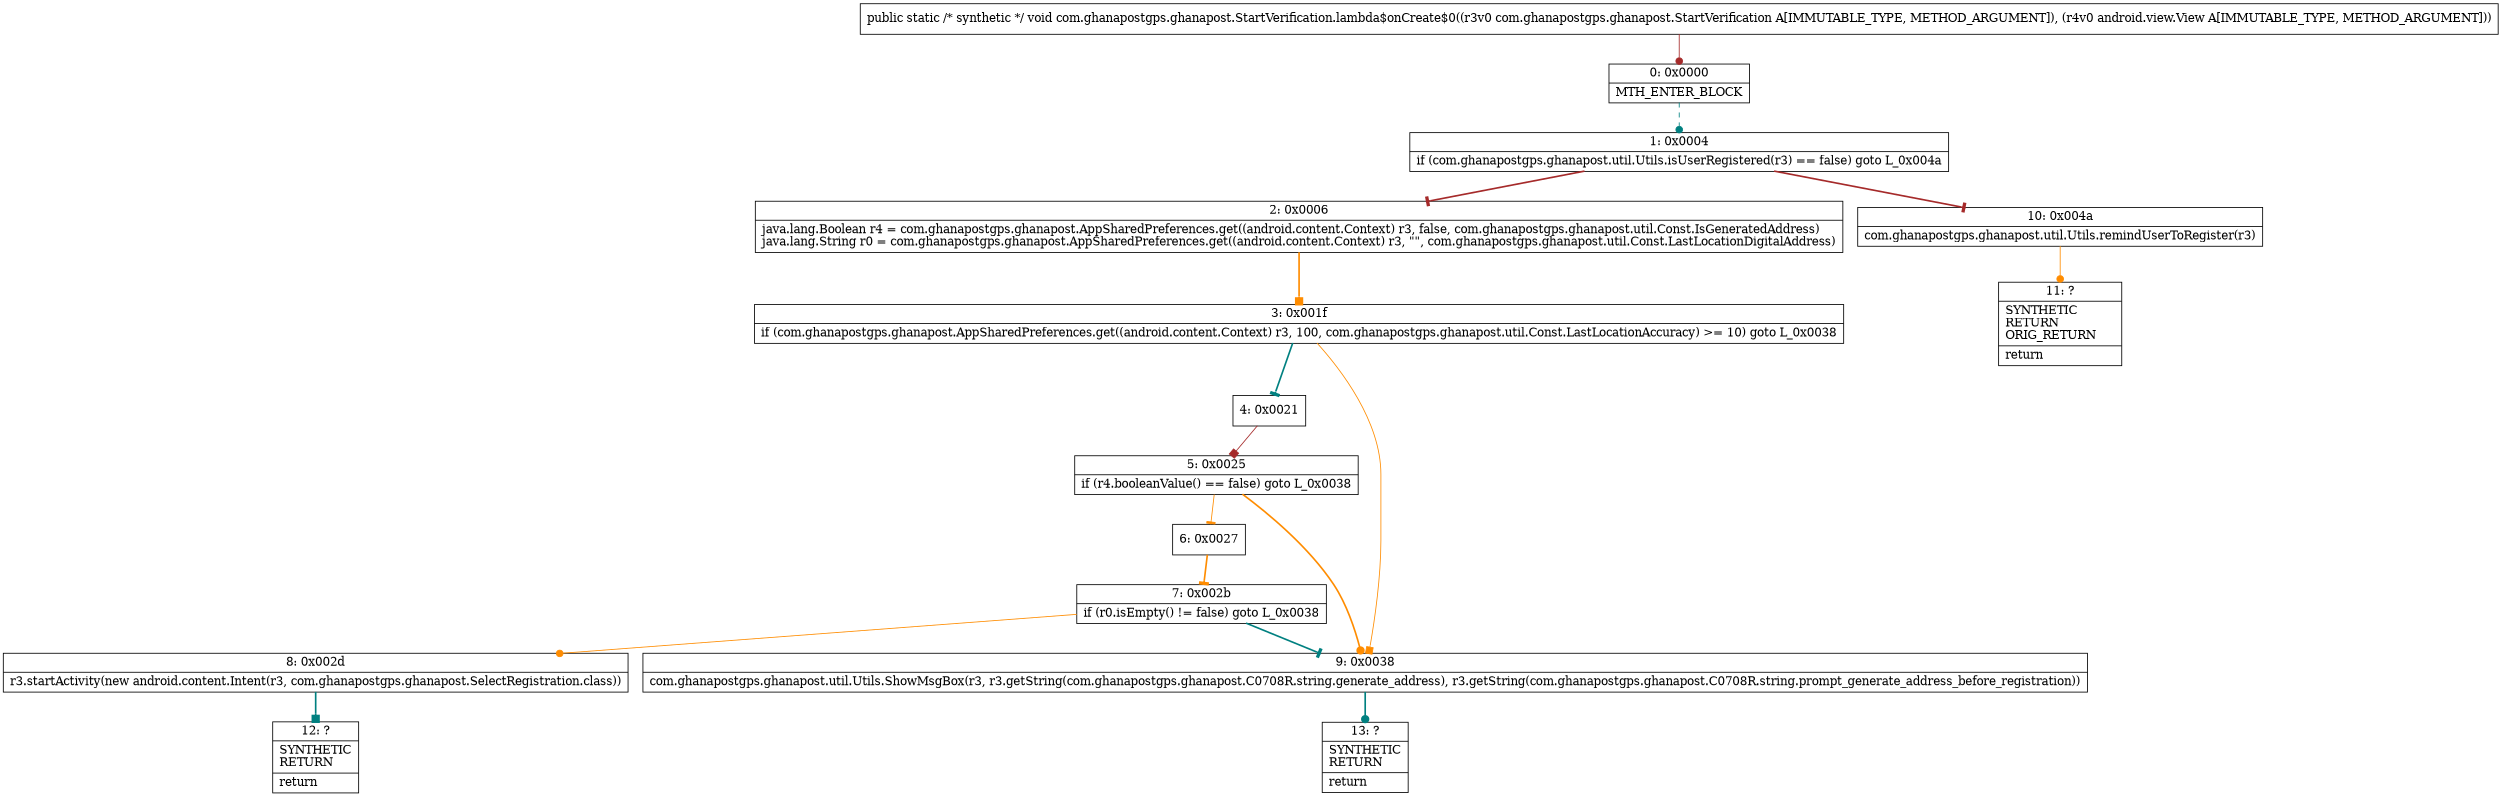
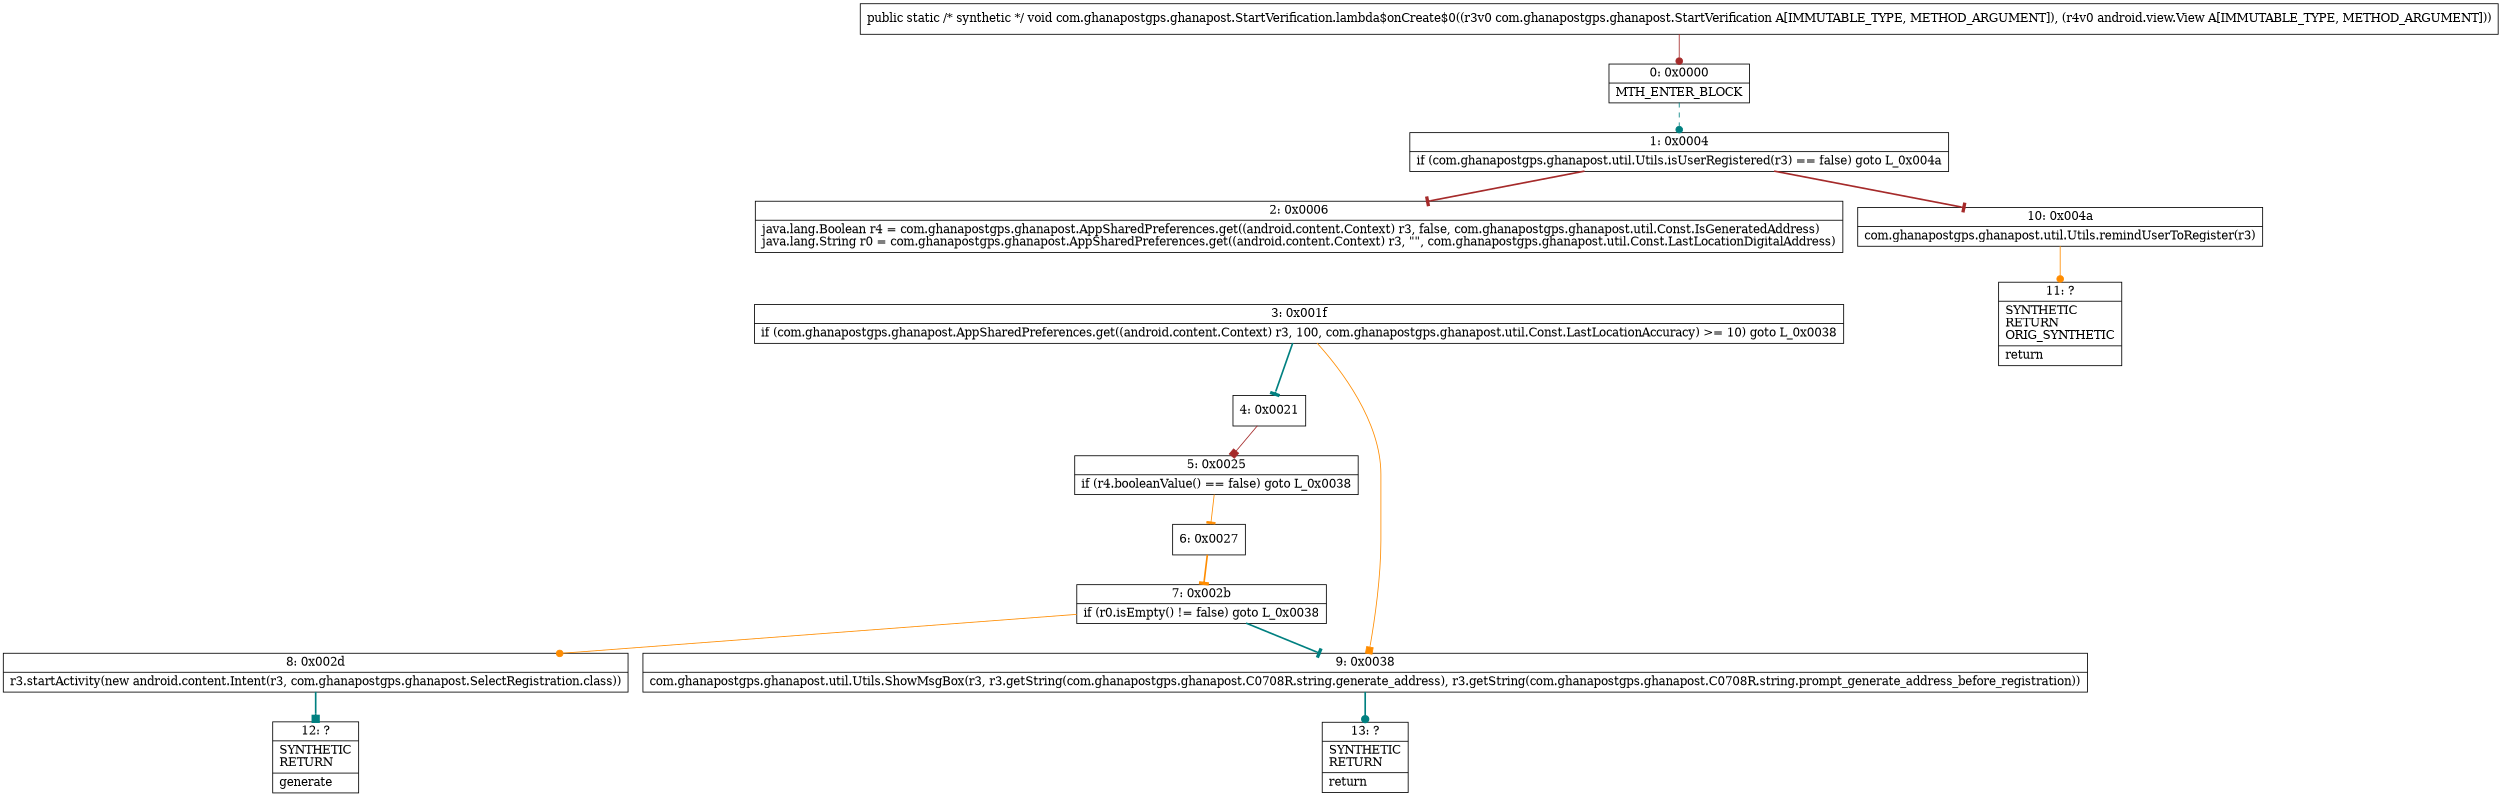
edge "2: 0x0006" -> "3: 0x001f": removed
node "11: ?": text "ORIG_RETURN" -> "ORIG_SYNTHETIC"
edge "5: 0x0025" -> "9: 0x0038": removed
node "12: ?": text "return" -> "generate"
